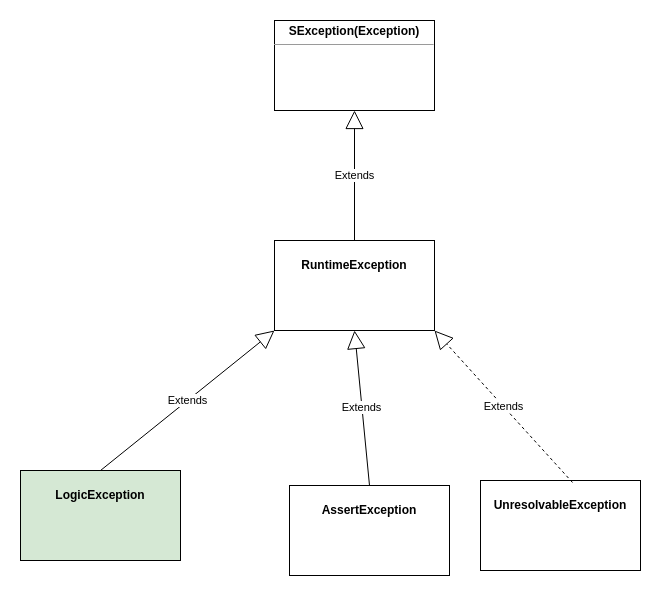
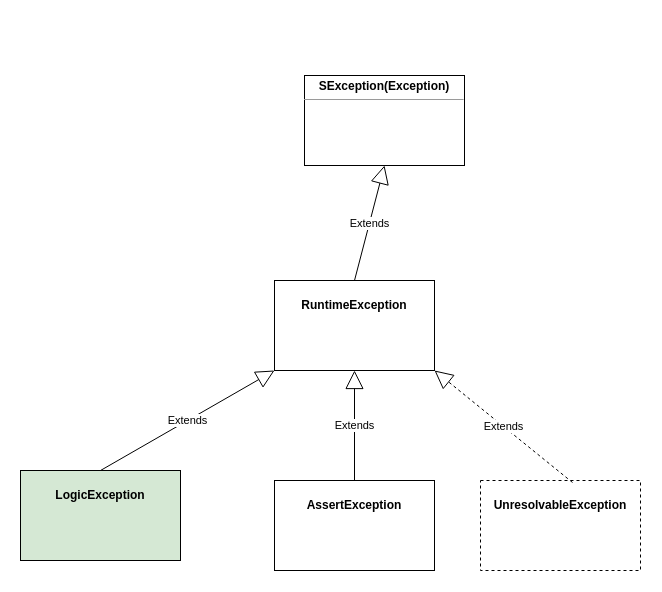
node "SException(Exception)": moved (355, 66) -> (385, 121)
node "RuntimeException": moved (355, 286) -> (355, 326)
node "UnresolvableException": style solid -> dashed
node "AssertException": moved (370, 531) -> (355, 526)
